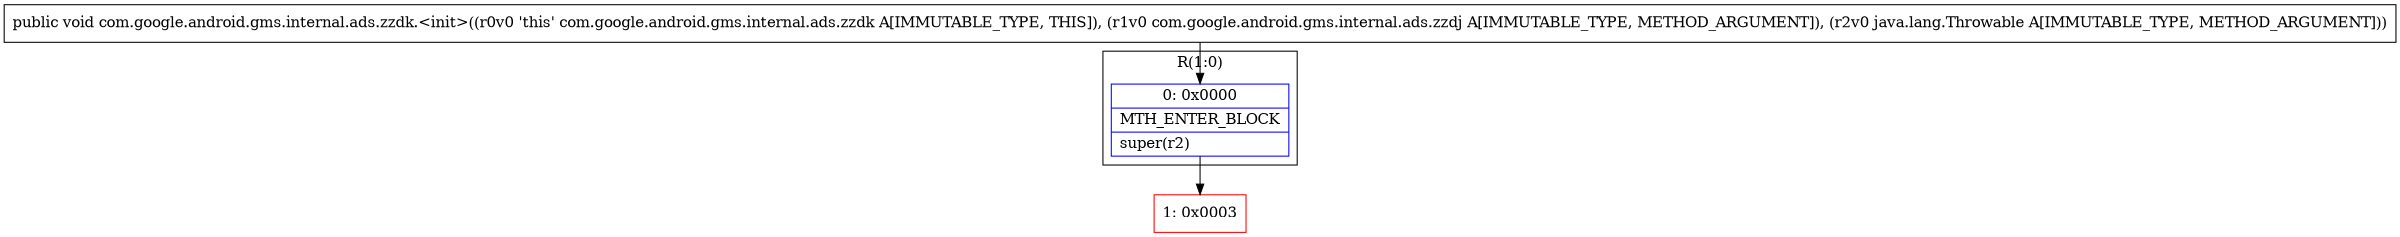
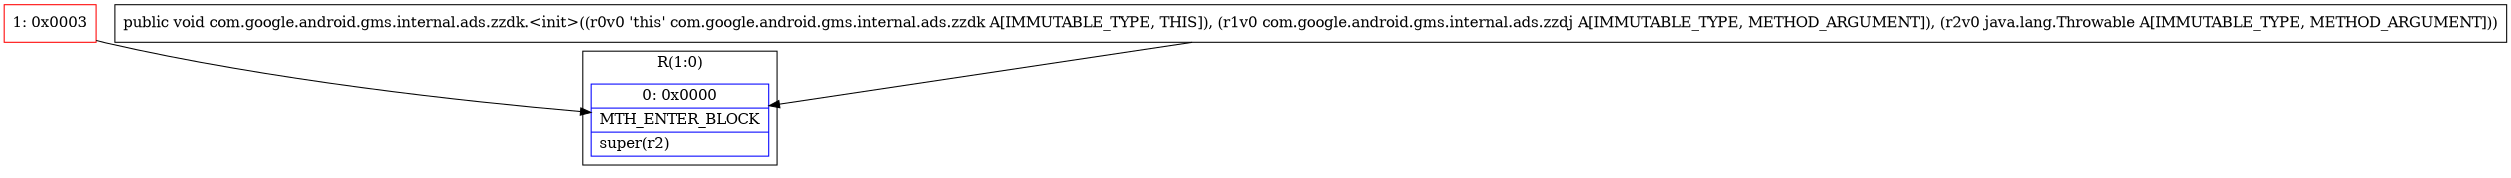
edge "0: 0x0000" -> "1: 0x0003": reversed
